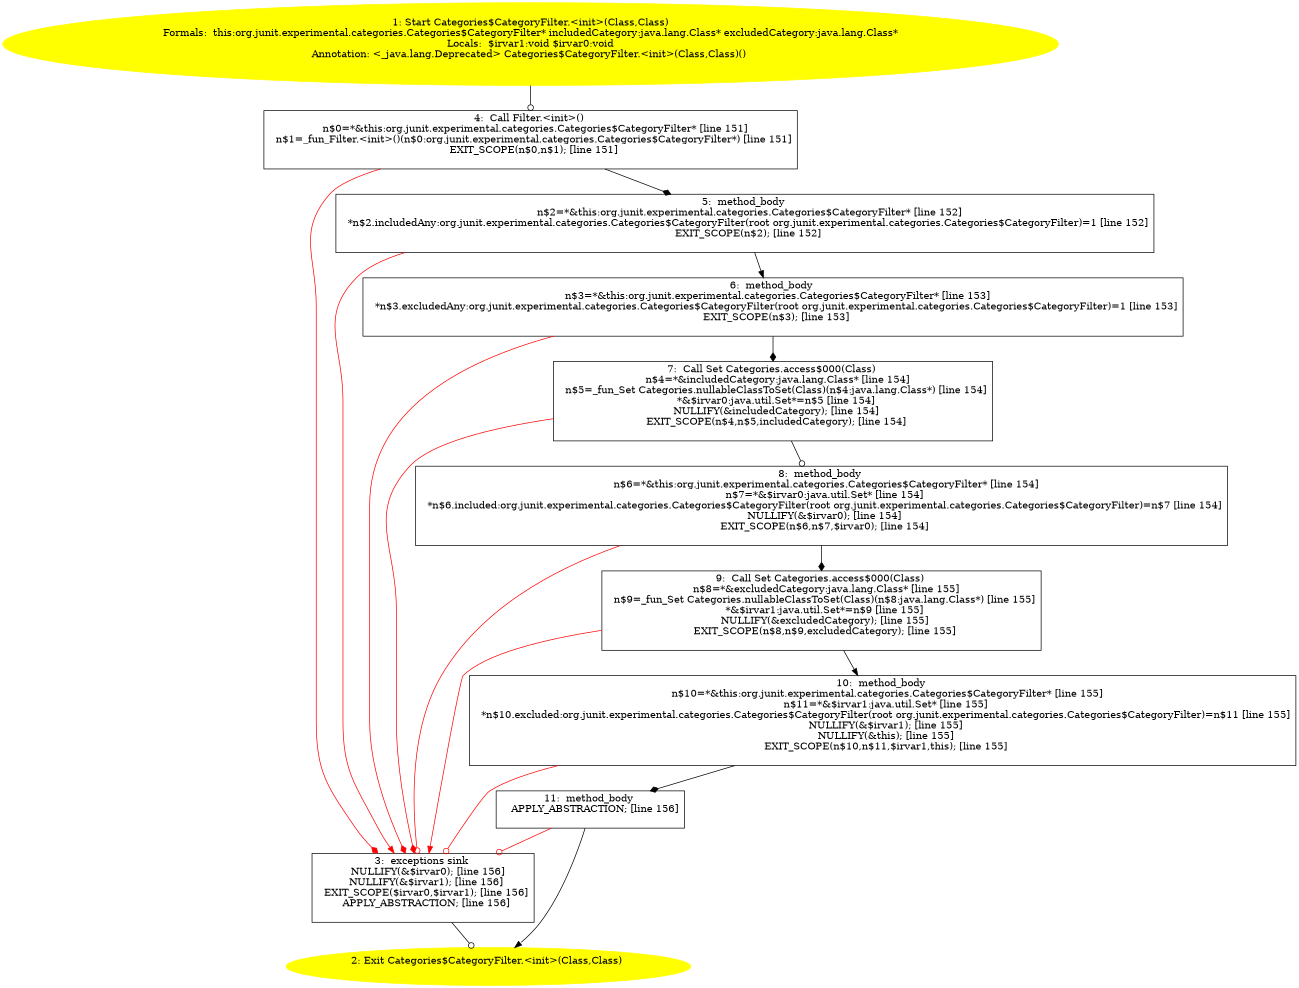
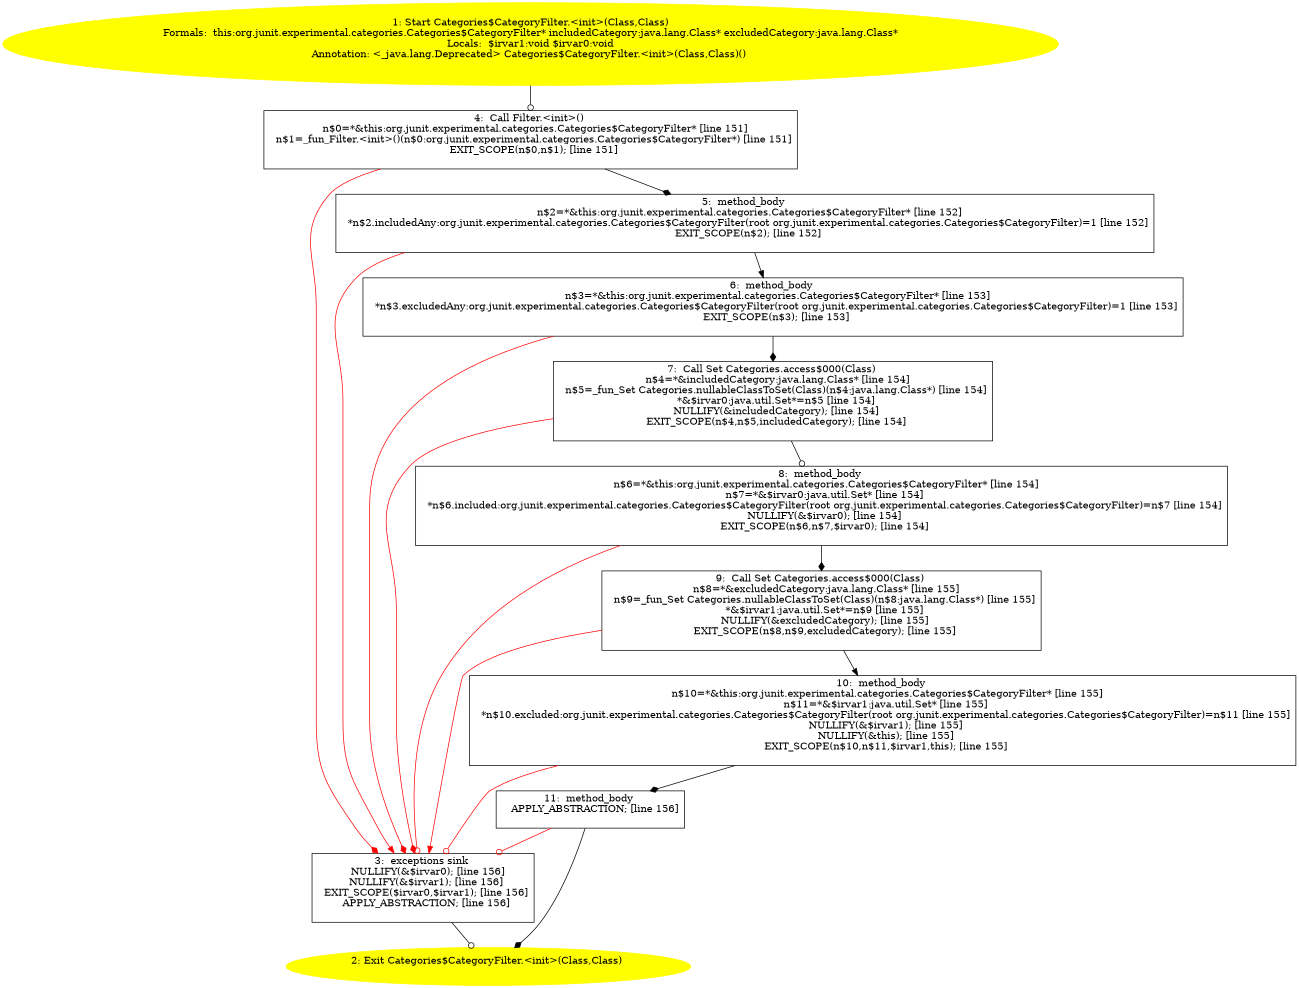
edge "11:  method_body APPLY_ABSTRACTION; [line 156]" -> "2: Exit Categories$CategoryFilter.<init>(Class,Class)": arrowhead normal -> diamond
